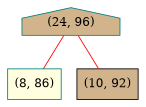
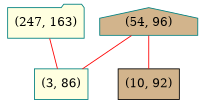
node "(247, 163)": added
node "(24, 96)": label "(24, 96)" -> "(54, 96)"
node "(8, 86)": label "(8, 86)" -> "(3, 86)"
